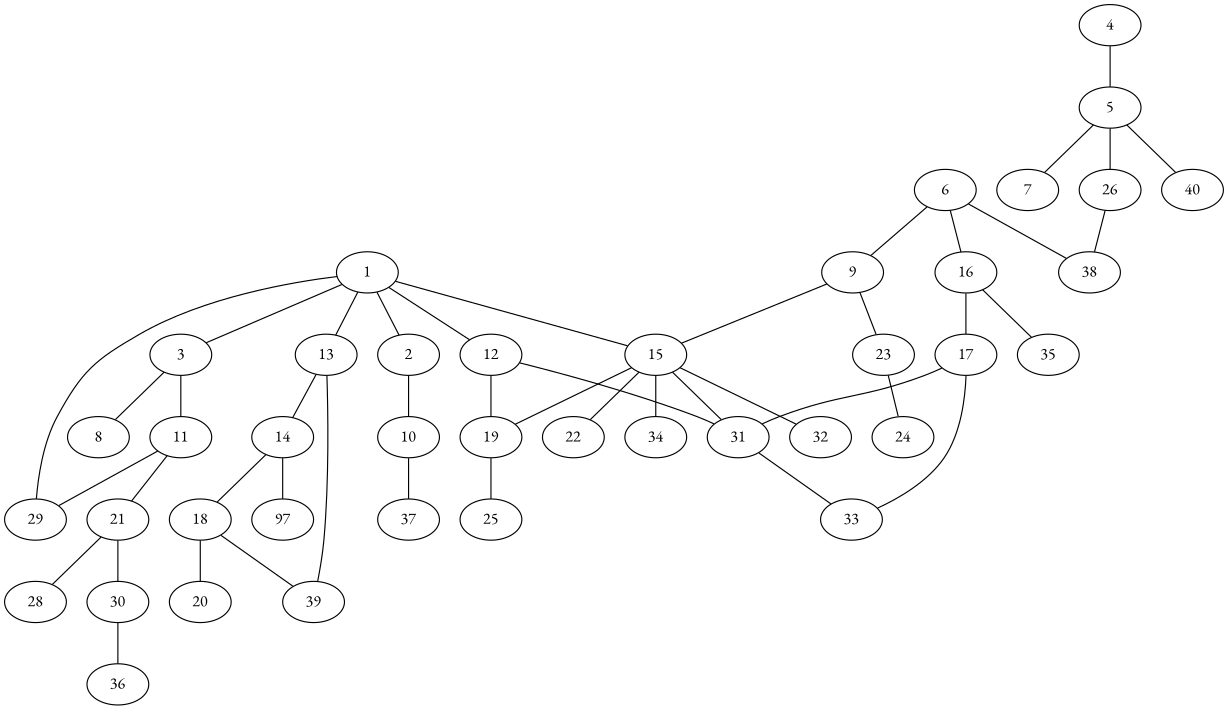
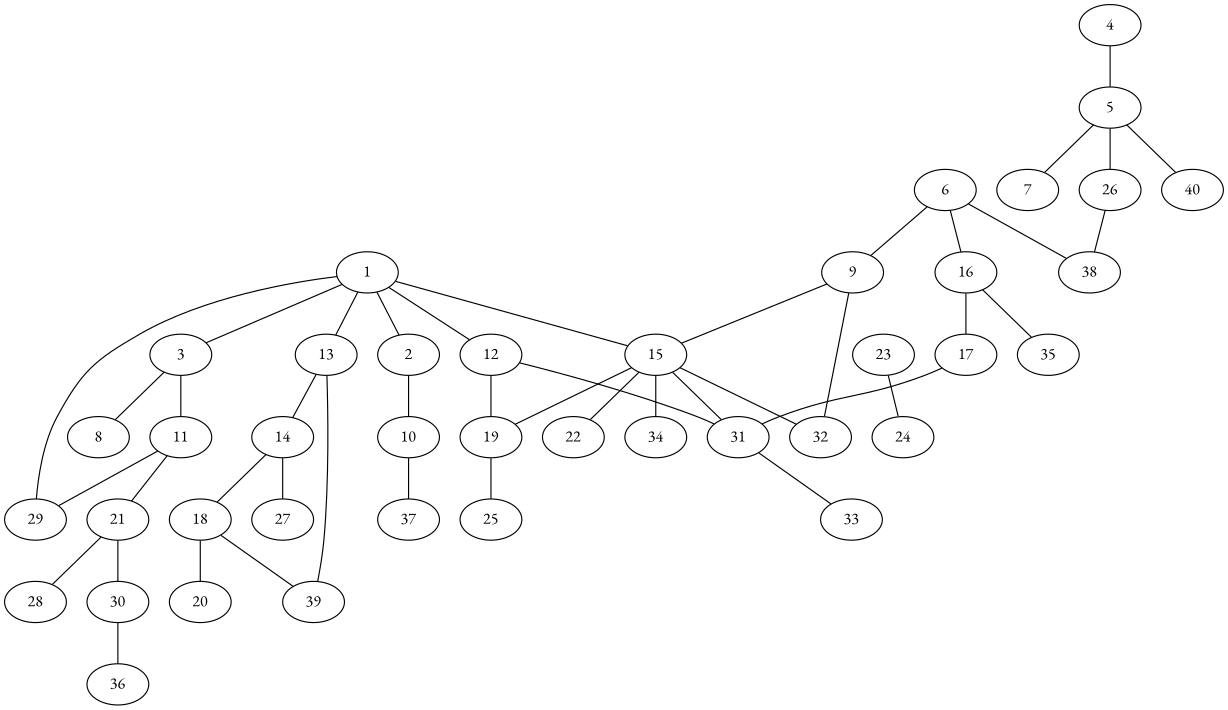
edge "9" -- "23": now "9" -- "32"
edge "17" -- "33": removed
node "97": label "97" -> "27"
